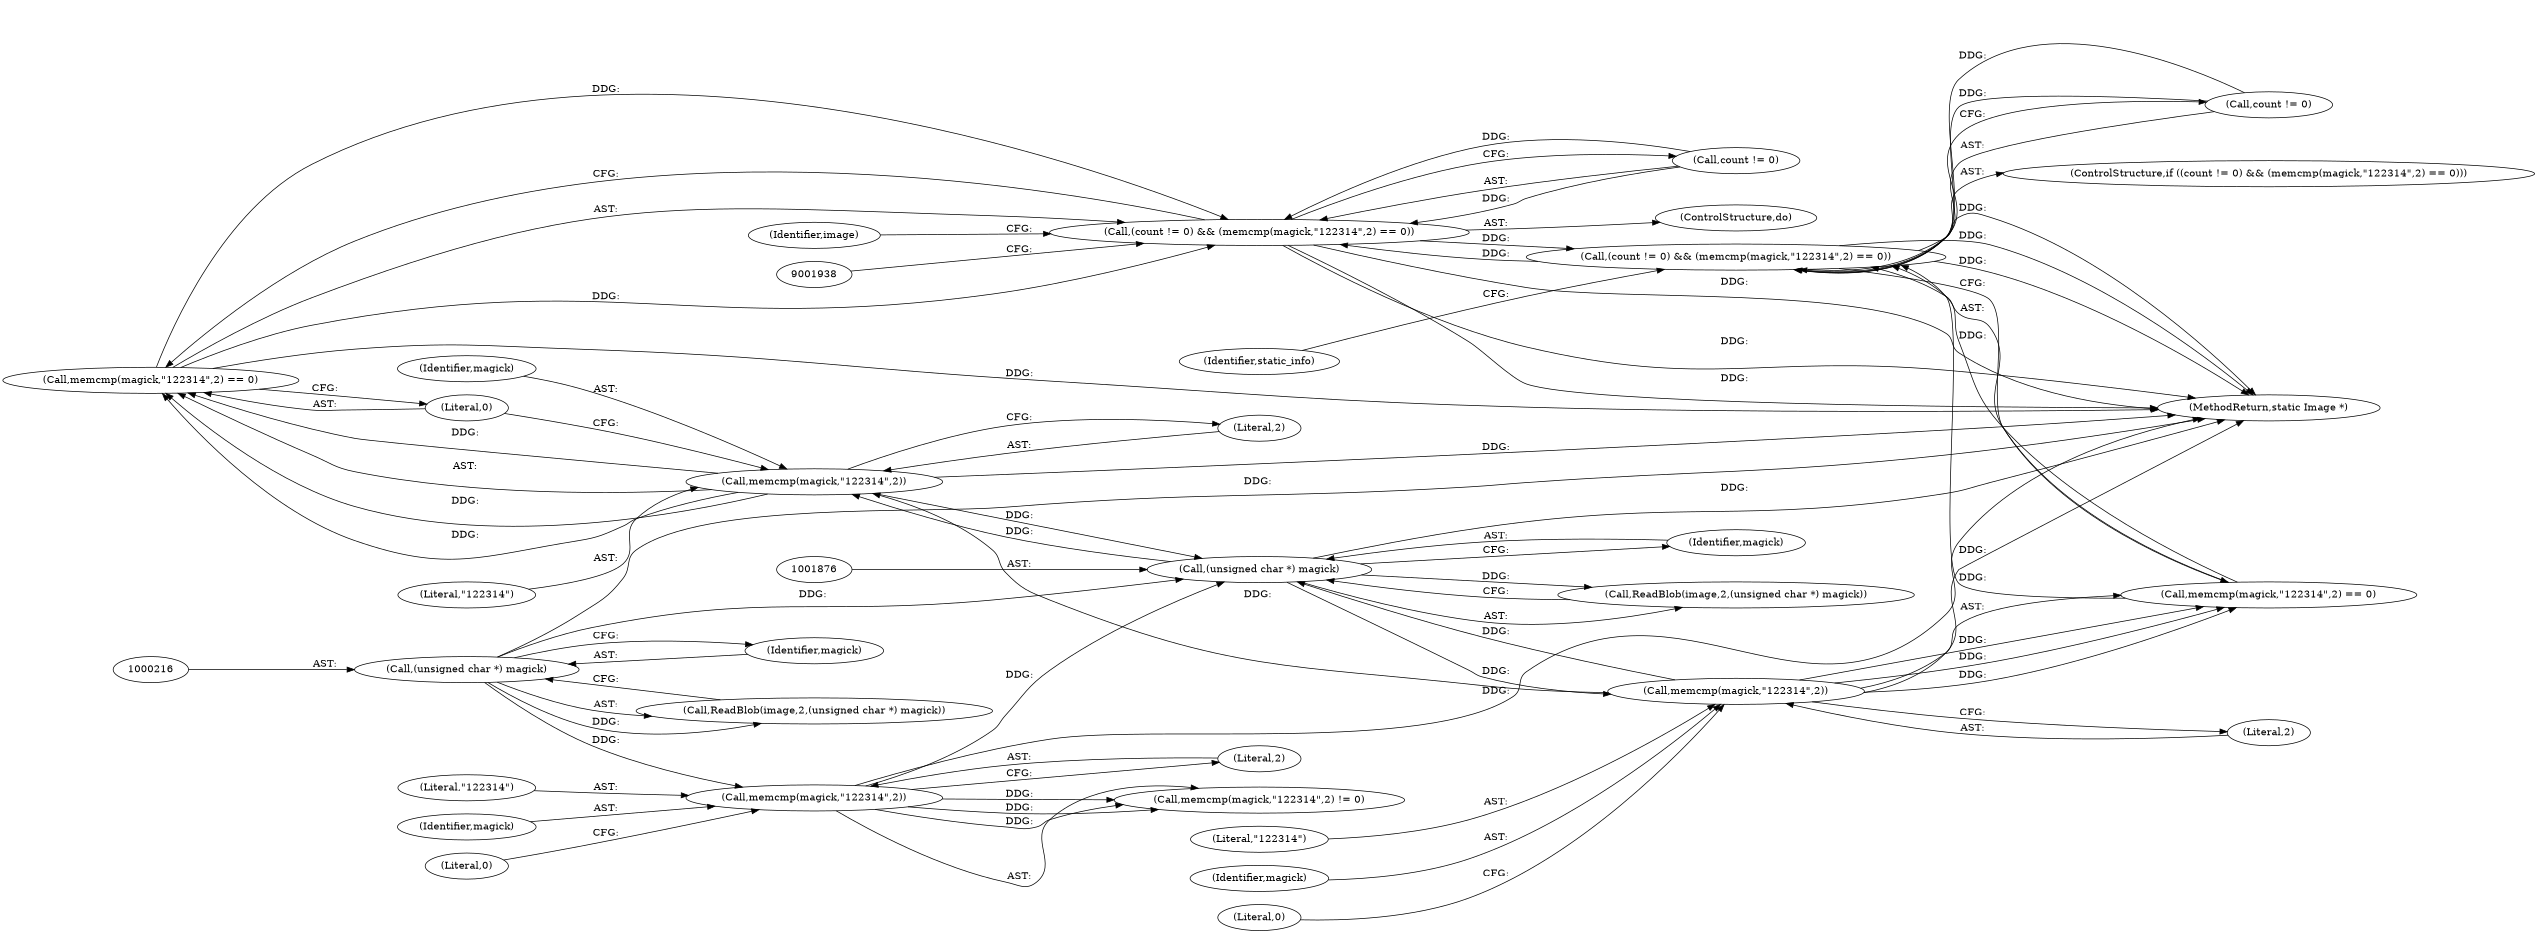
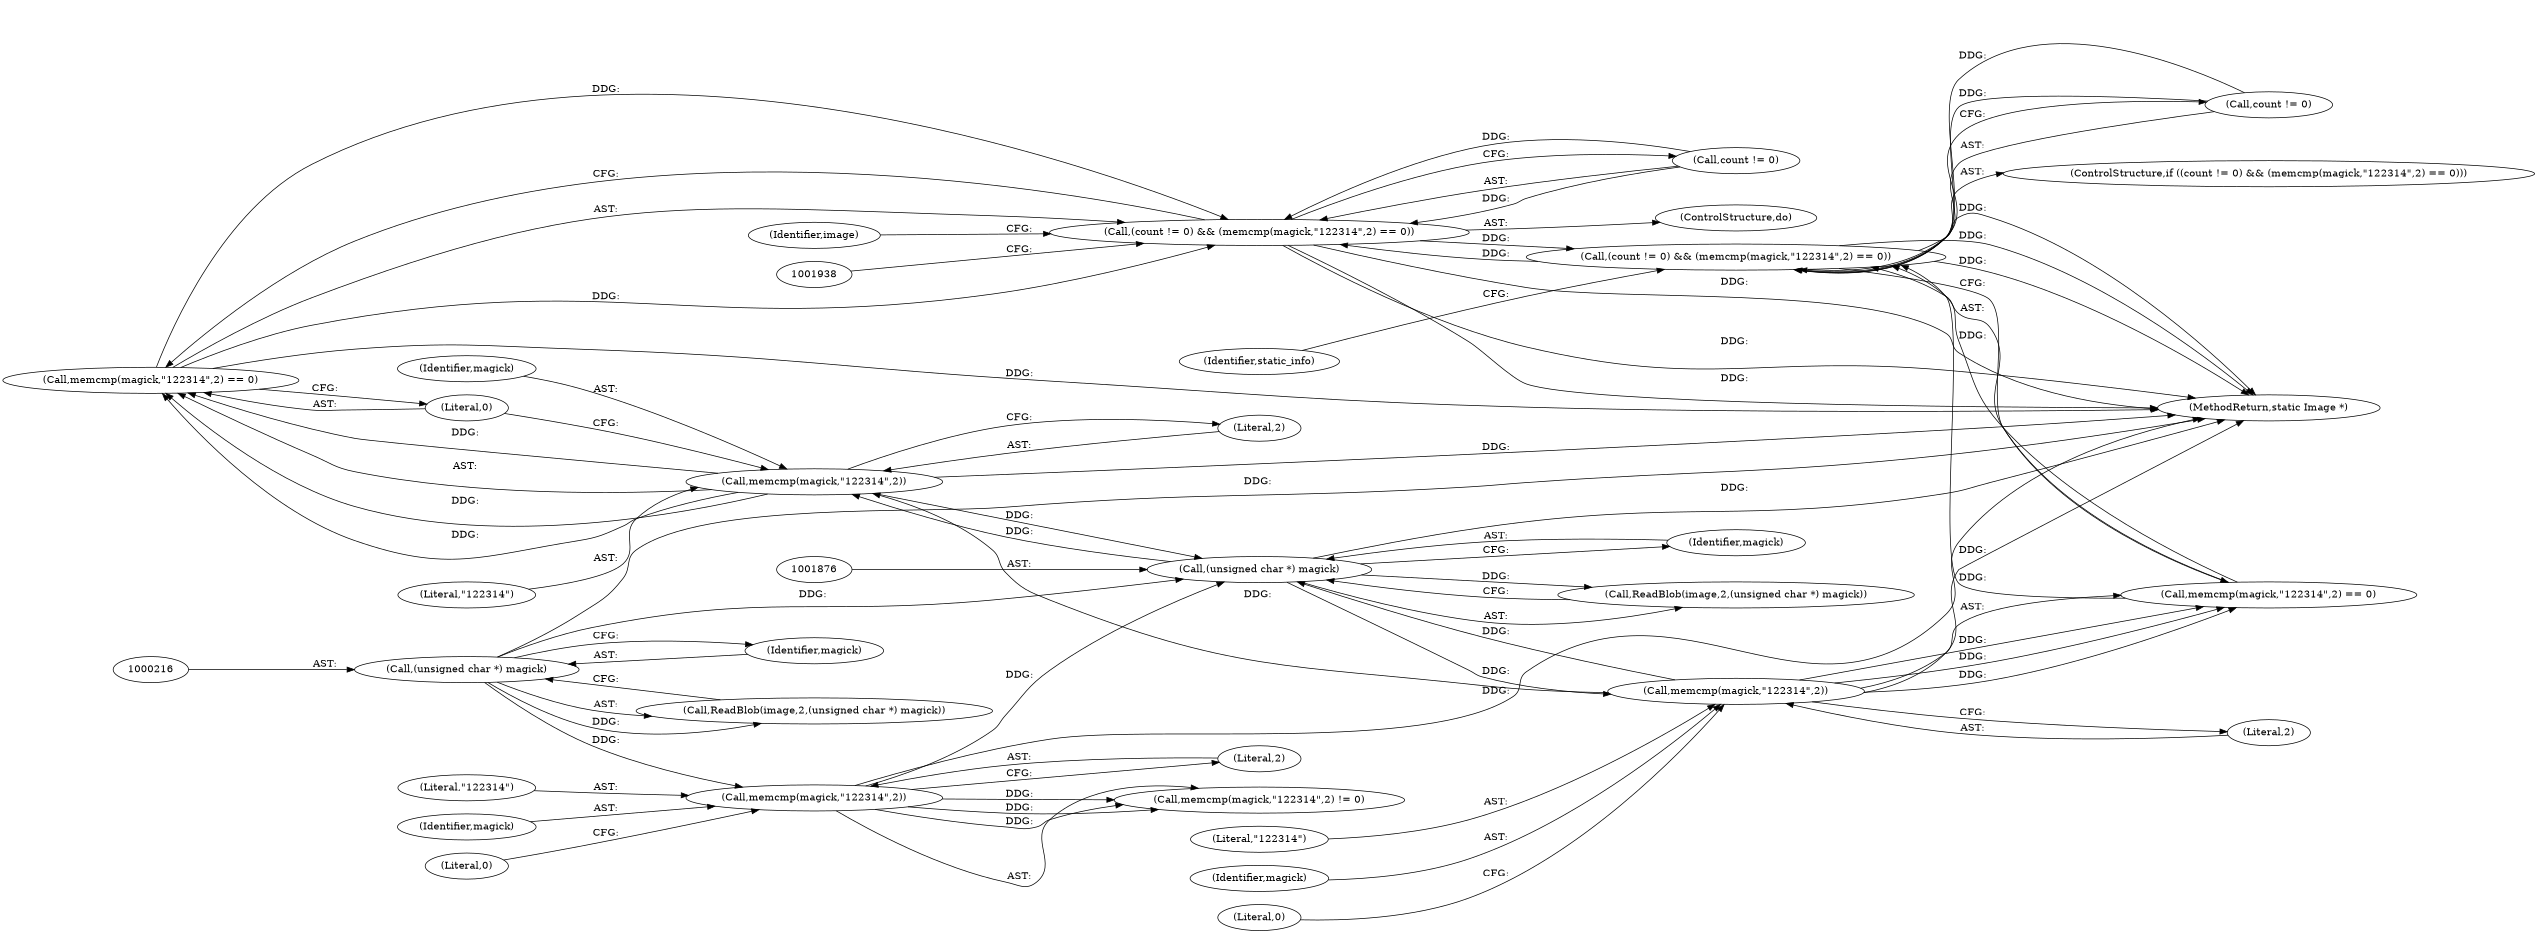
node "9001938": label "9001938" -> "1001938"
